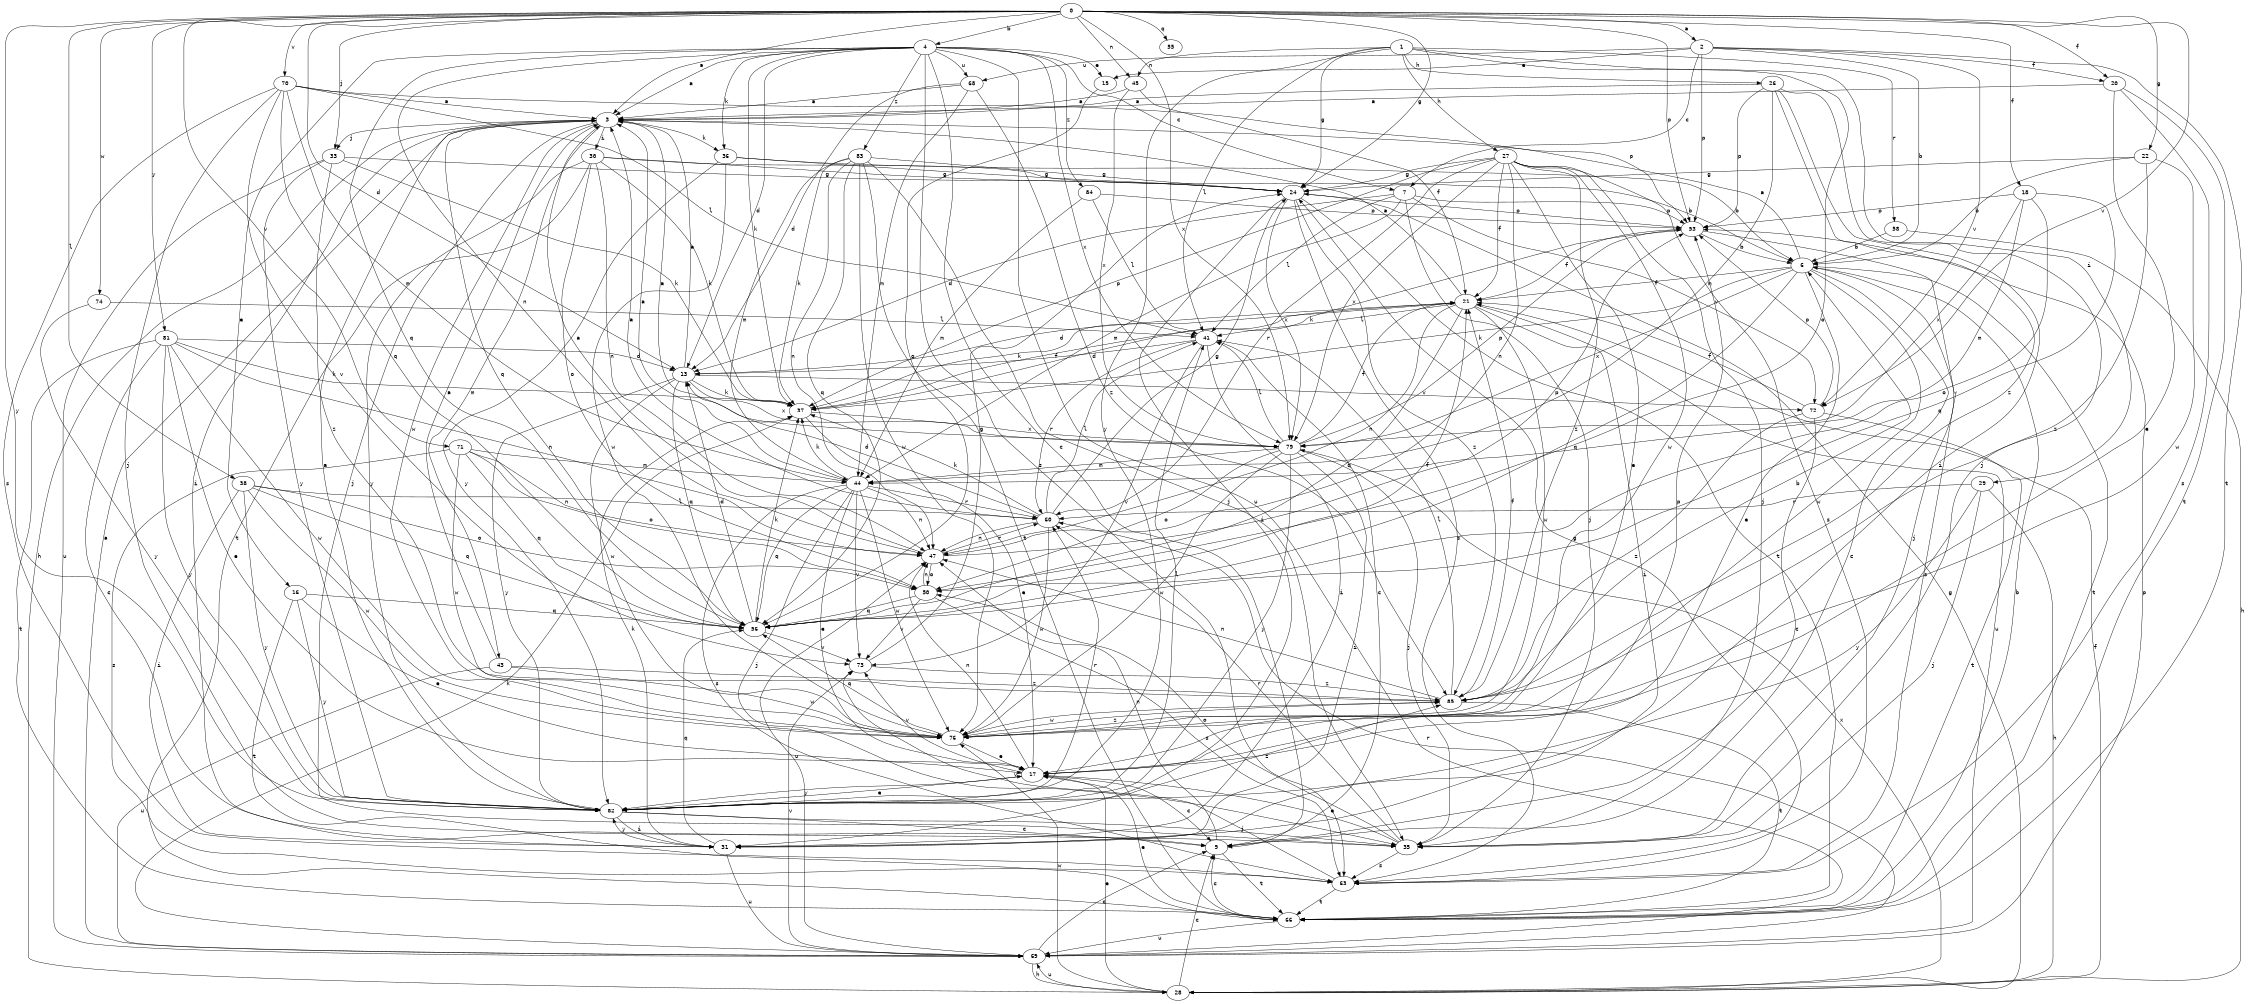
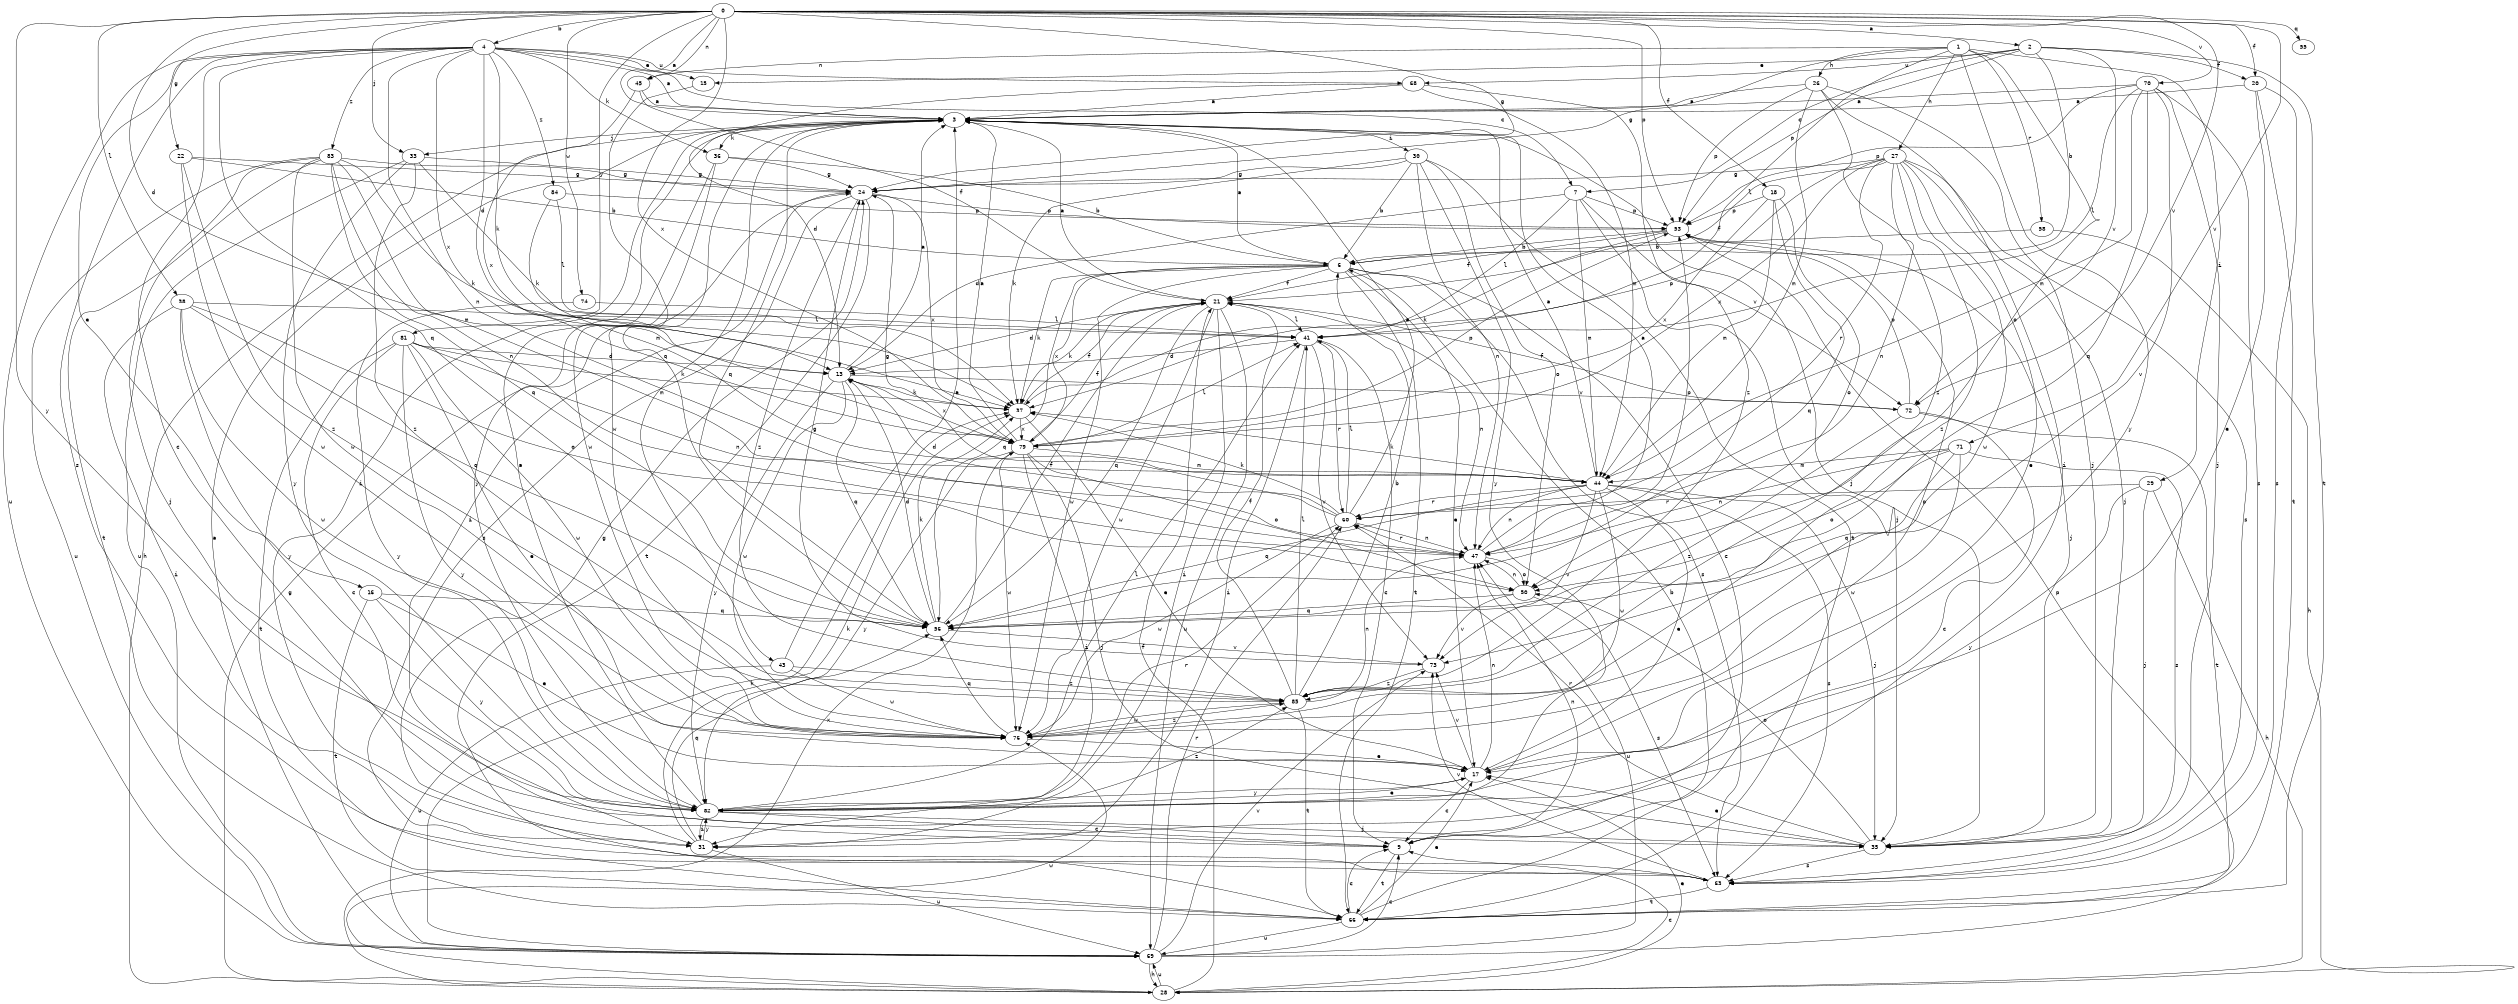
edge "38" -> "60": now "38" -> "41"
edge "83" -> "69": added, label "u"
